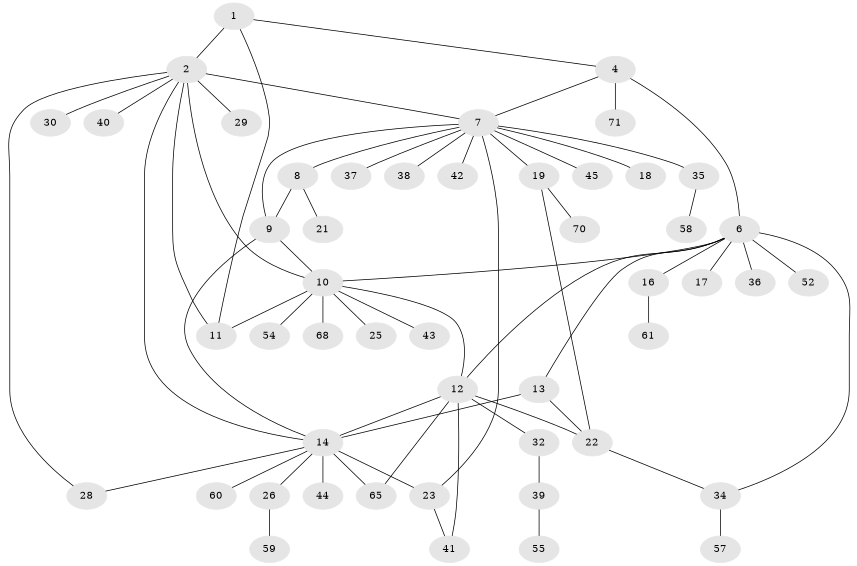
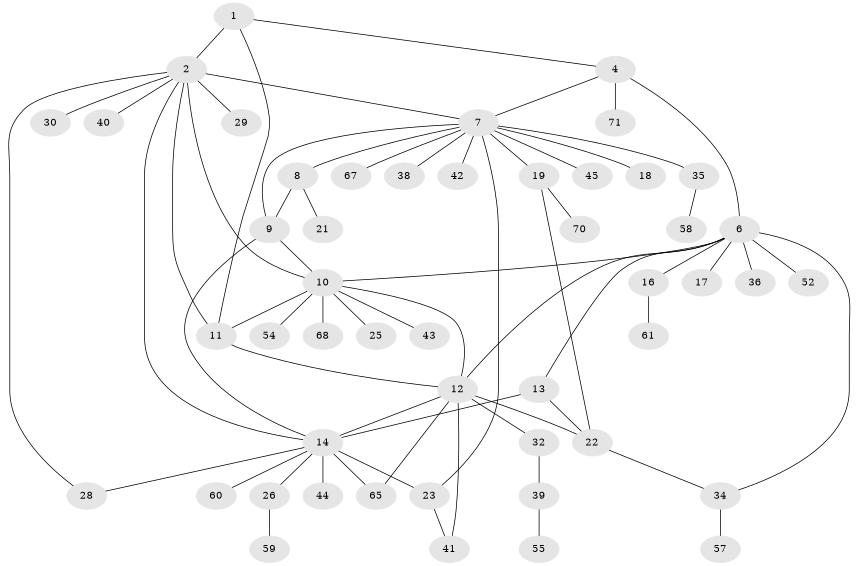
node "37": label "37" -> "67"
edge "11" -- "12": added
